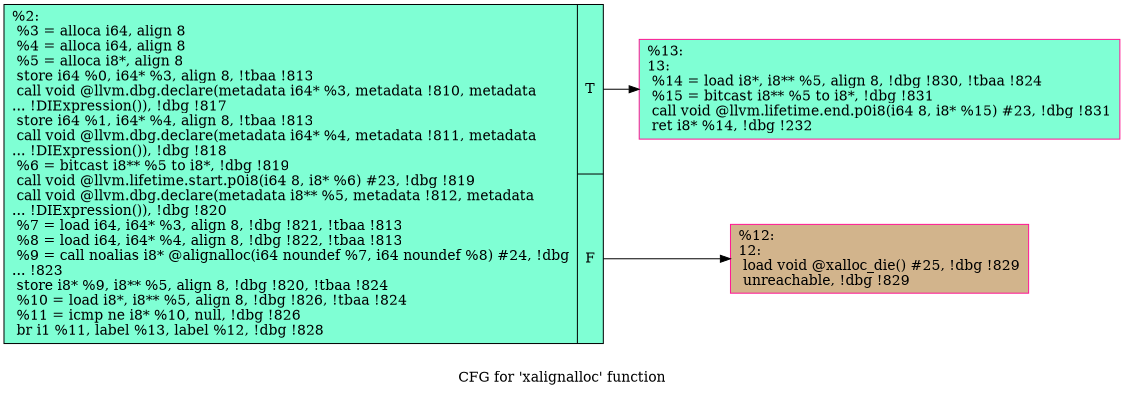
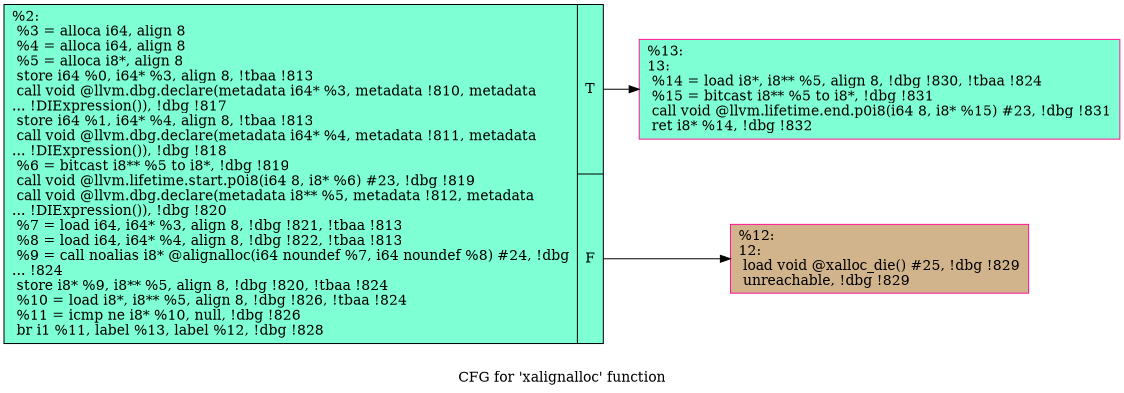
node "%13:": text "ret i8* %14, !dbg !232" -> "ret i8* %14, !dbg !832"
node "%2:": text "... !823" -> "... !824"
